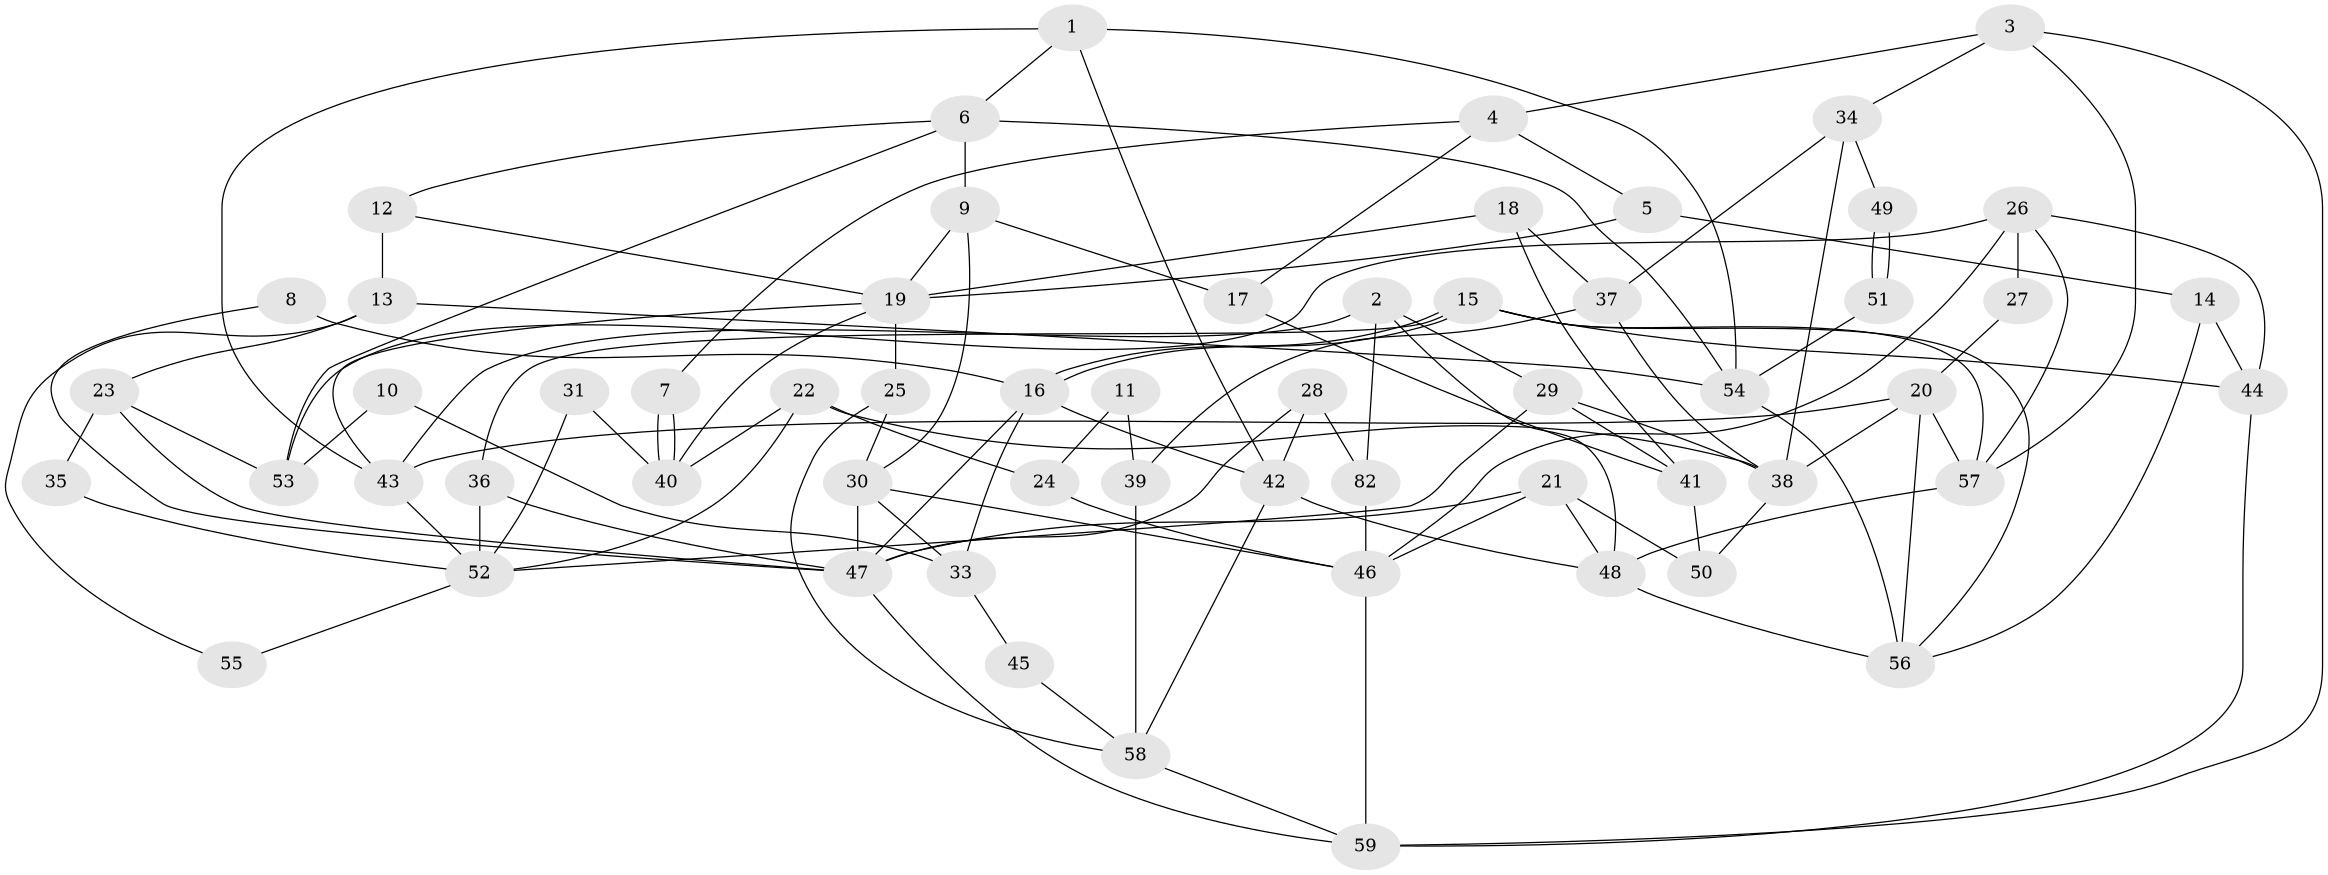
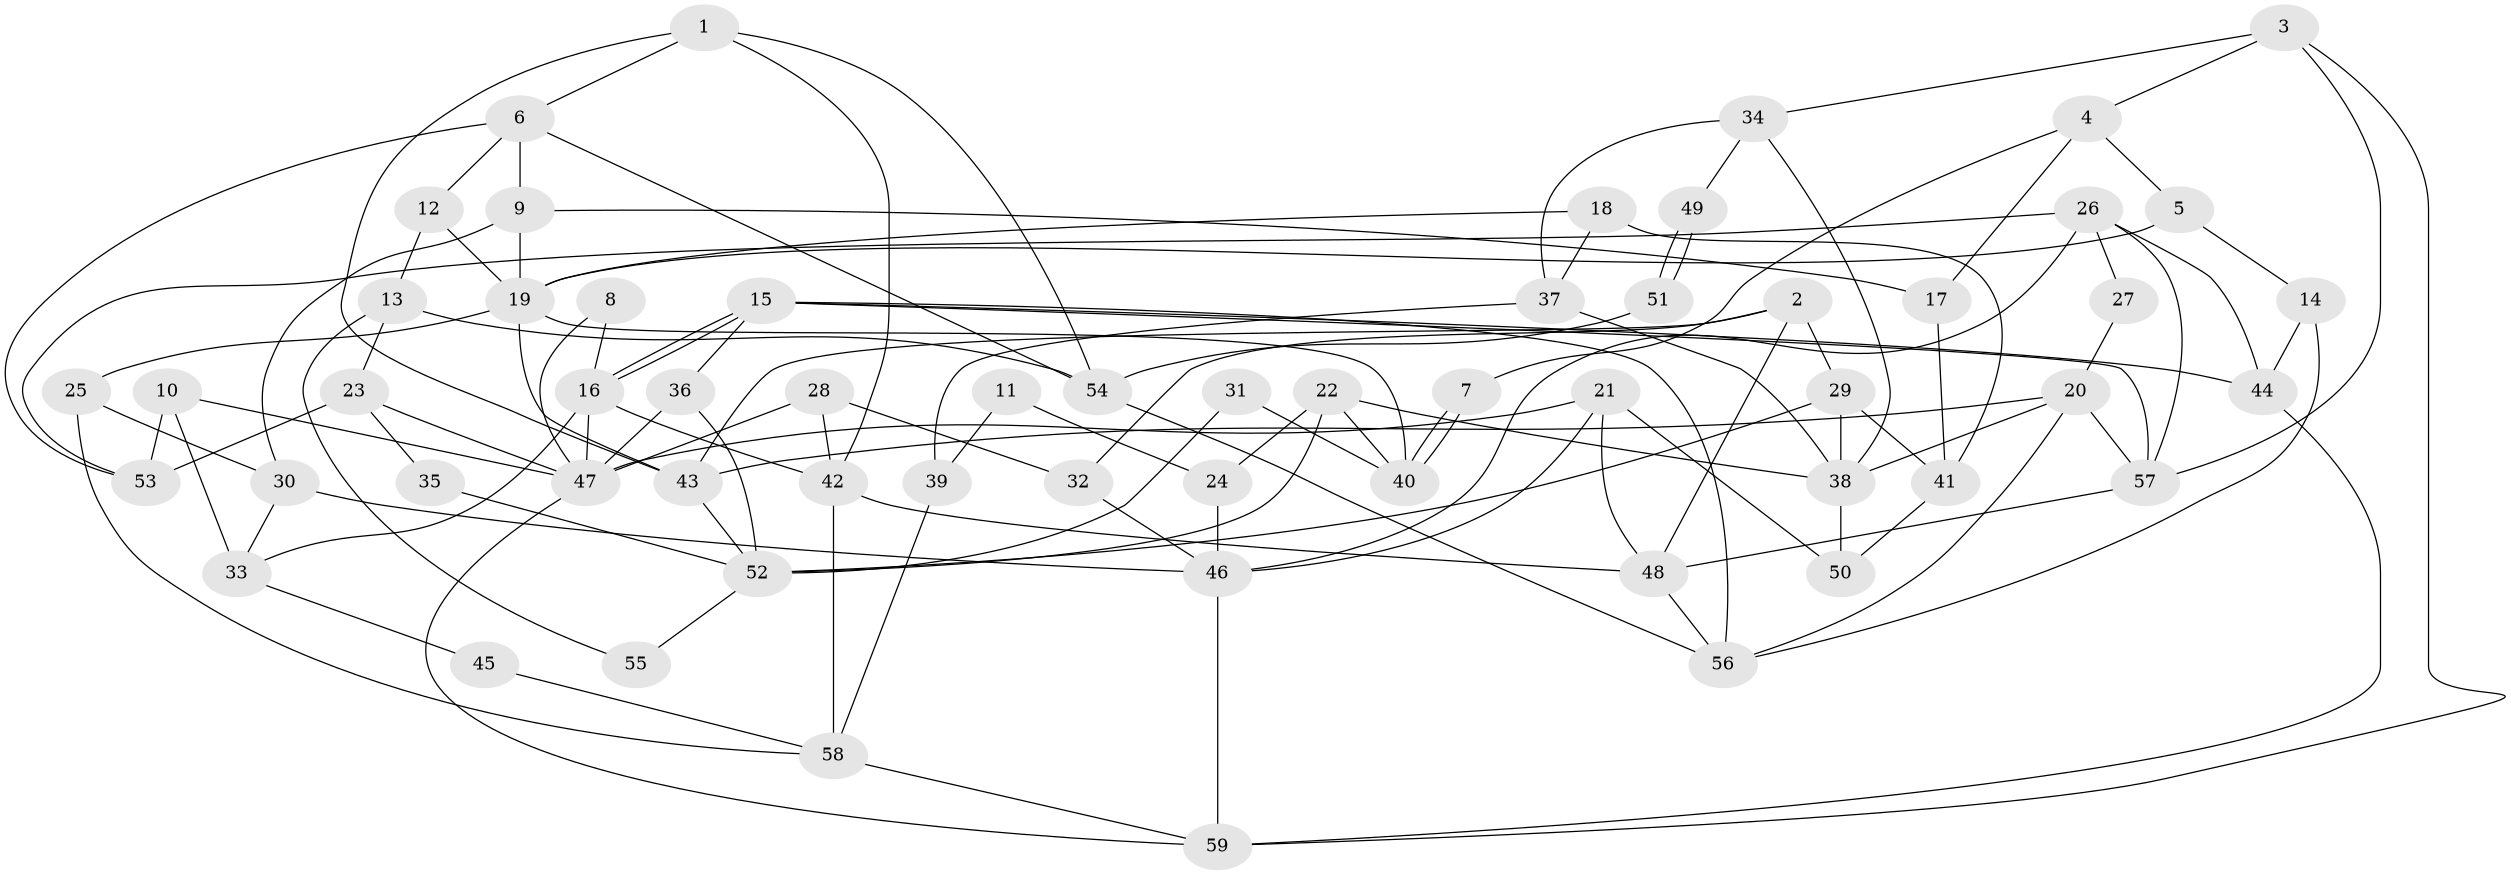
node "82": label "82" -> "32"
edge "30" -- "47": now "10" -- "47"
